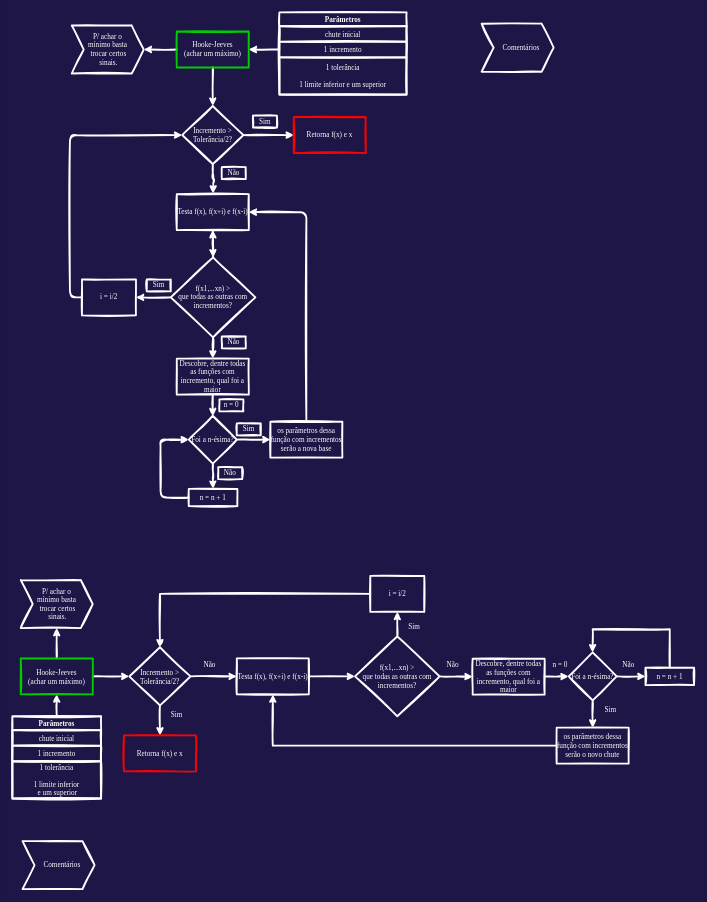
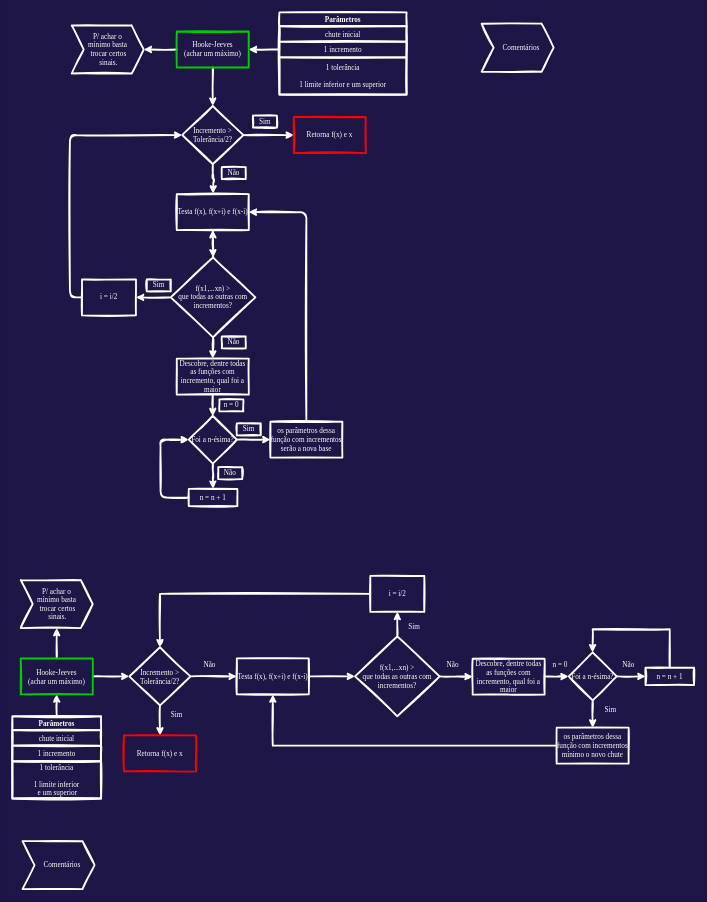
node "os parâmetros dessa função com incrementos serão o novo chute": label "os parâmetros dessa função com incrementos serão o novo chute" -> "os parâmetros dessa função com incrementos mínimo o novo chute"
